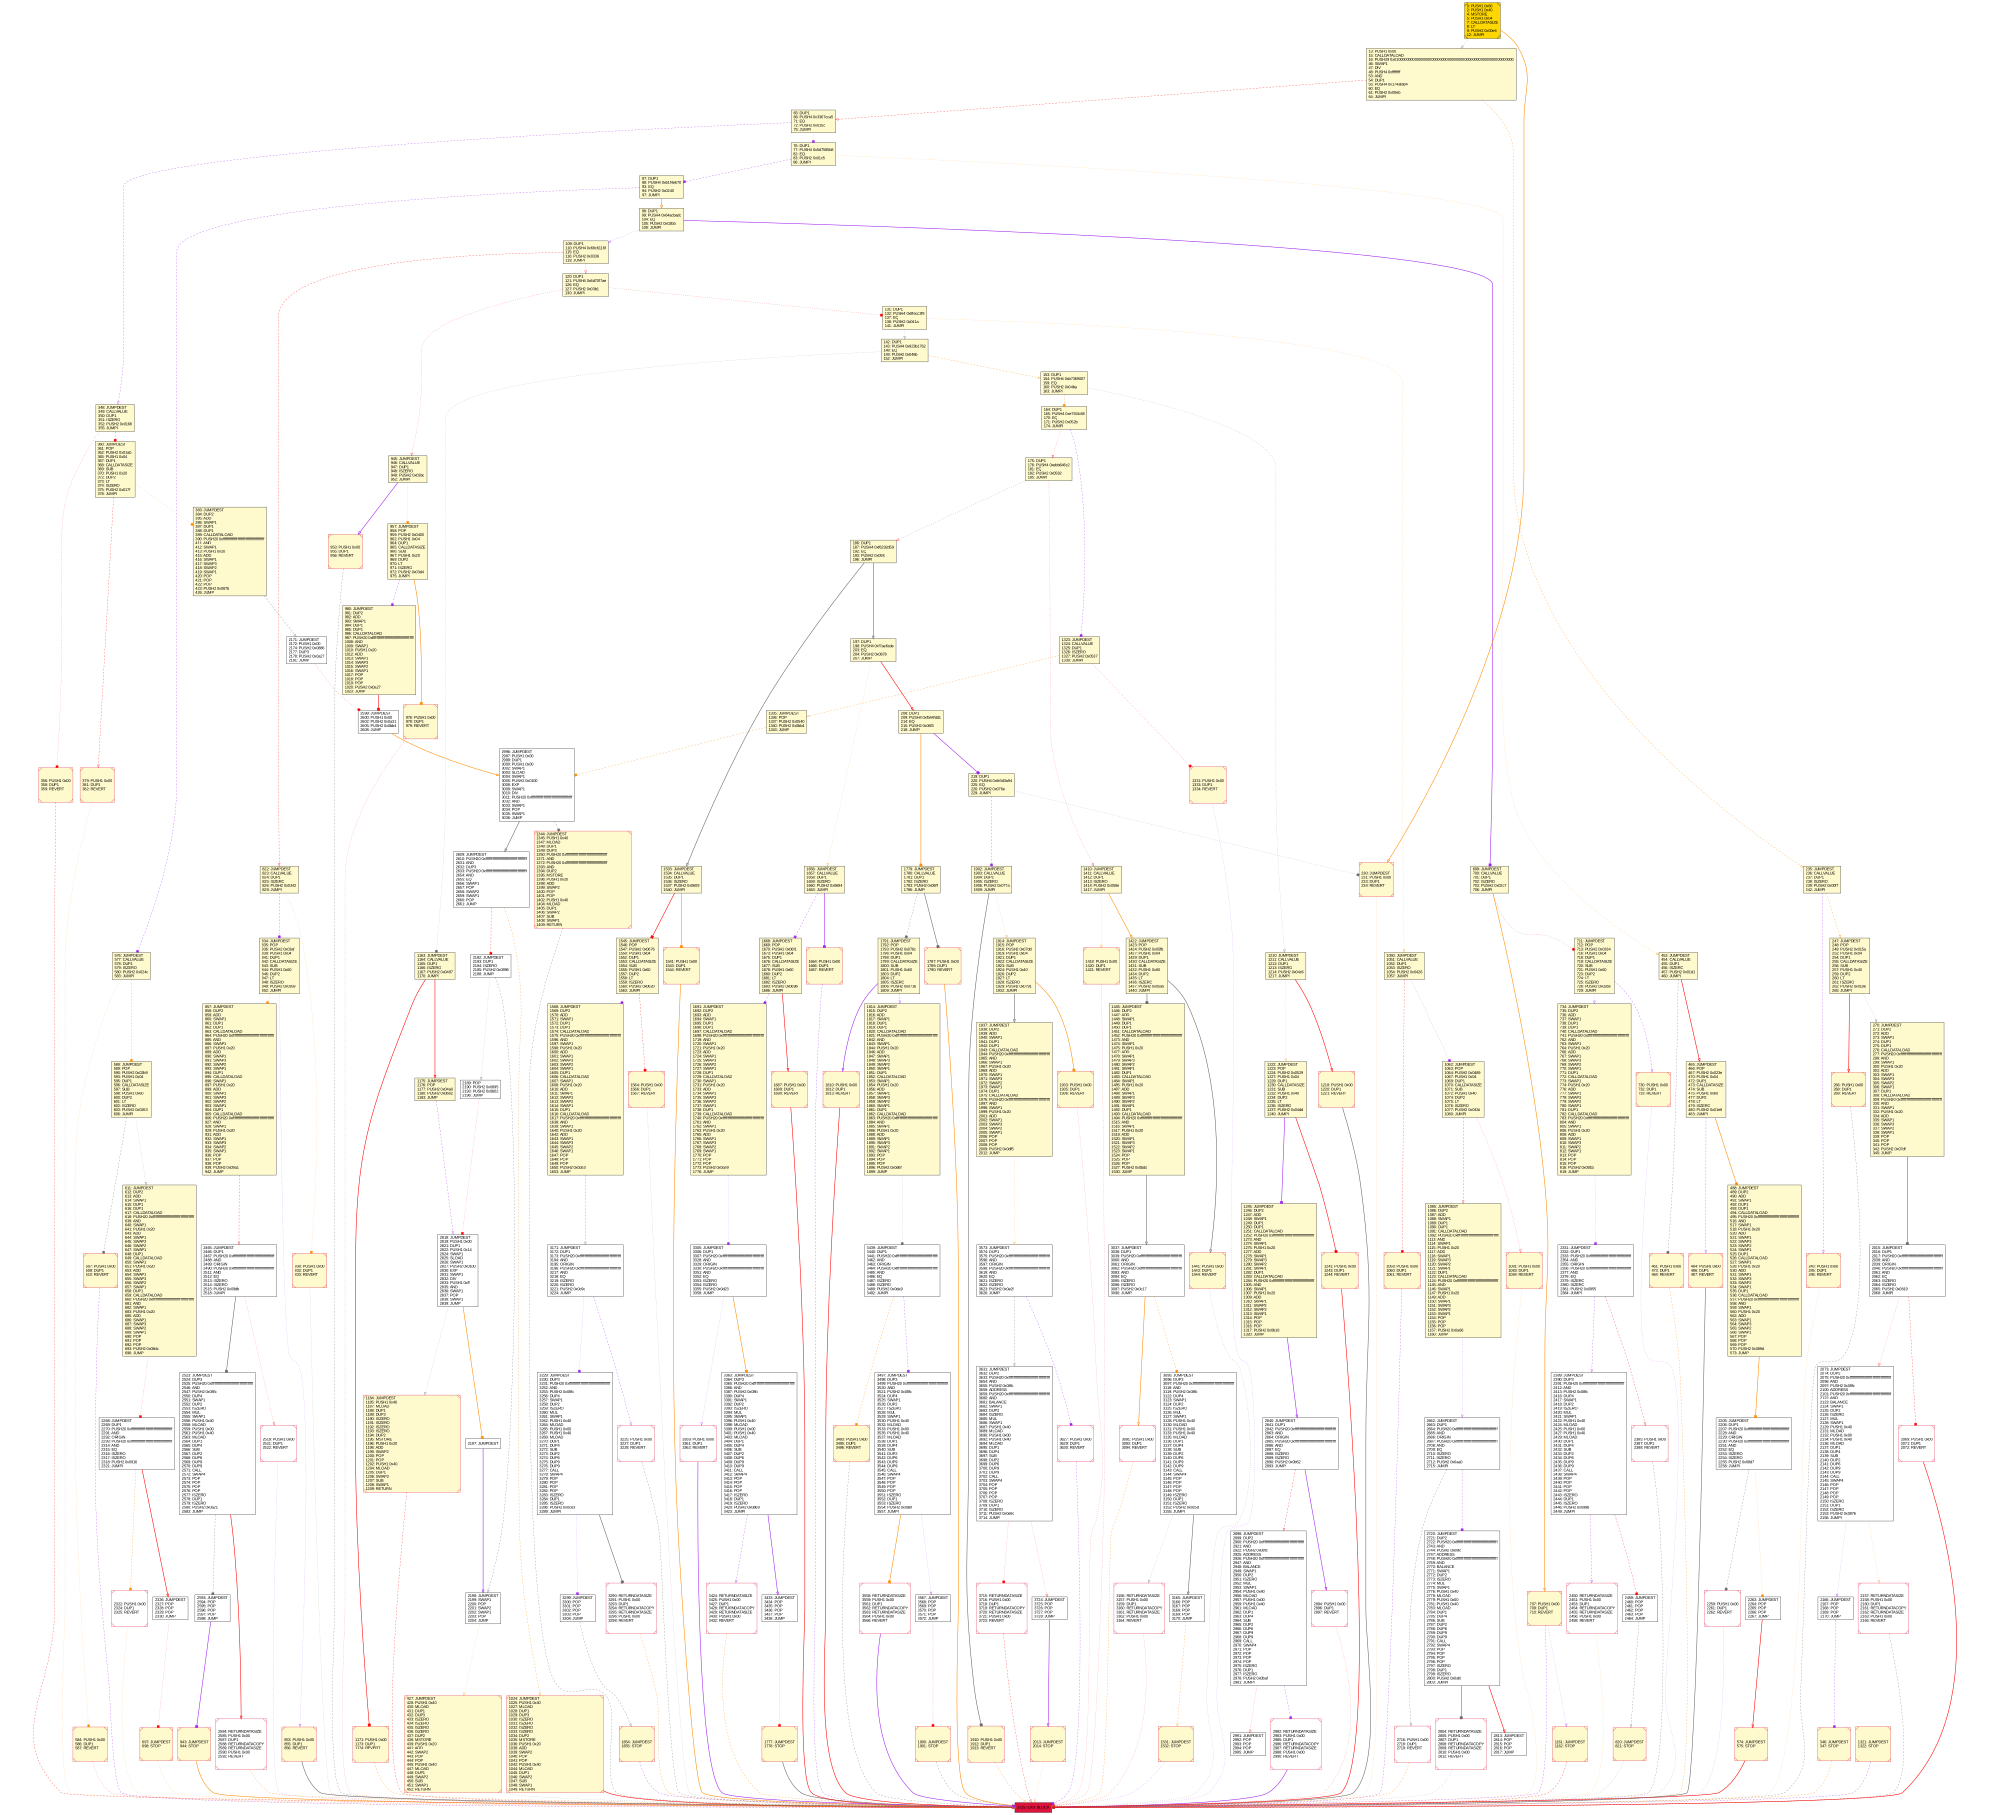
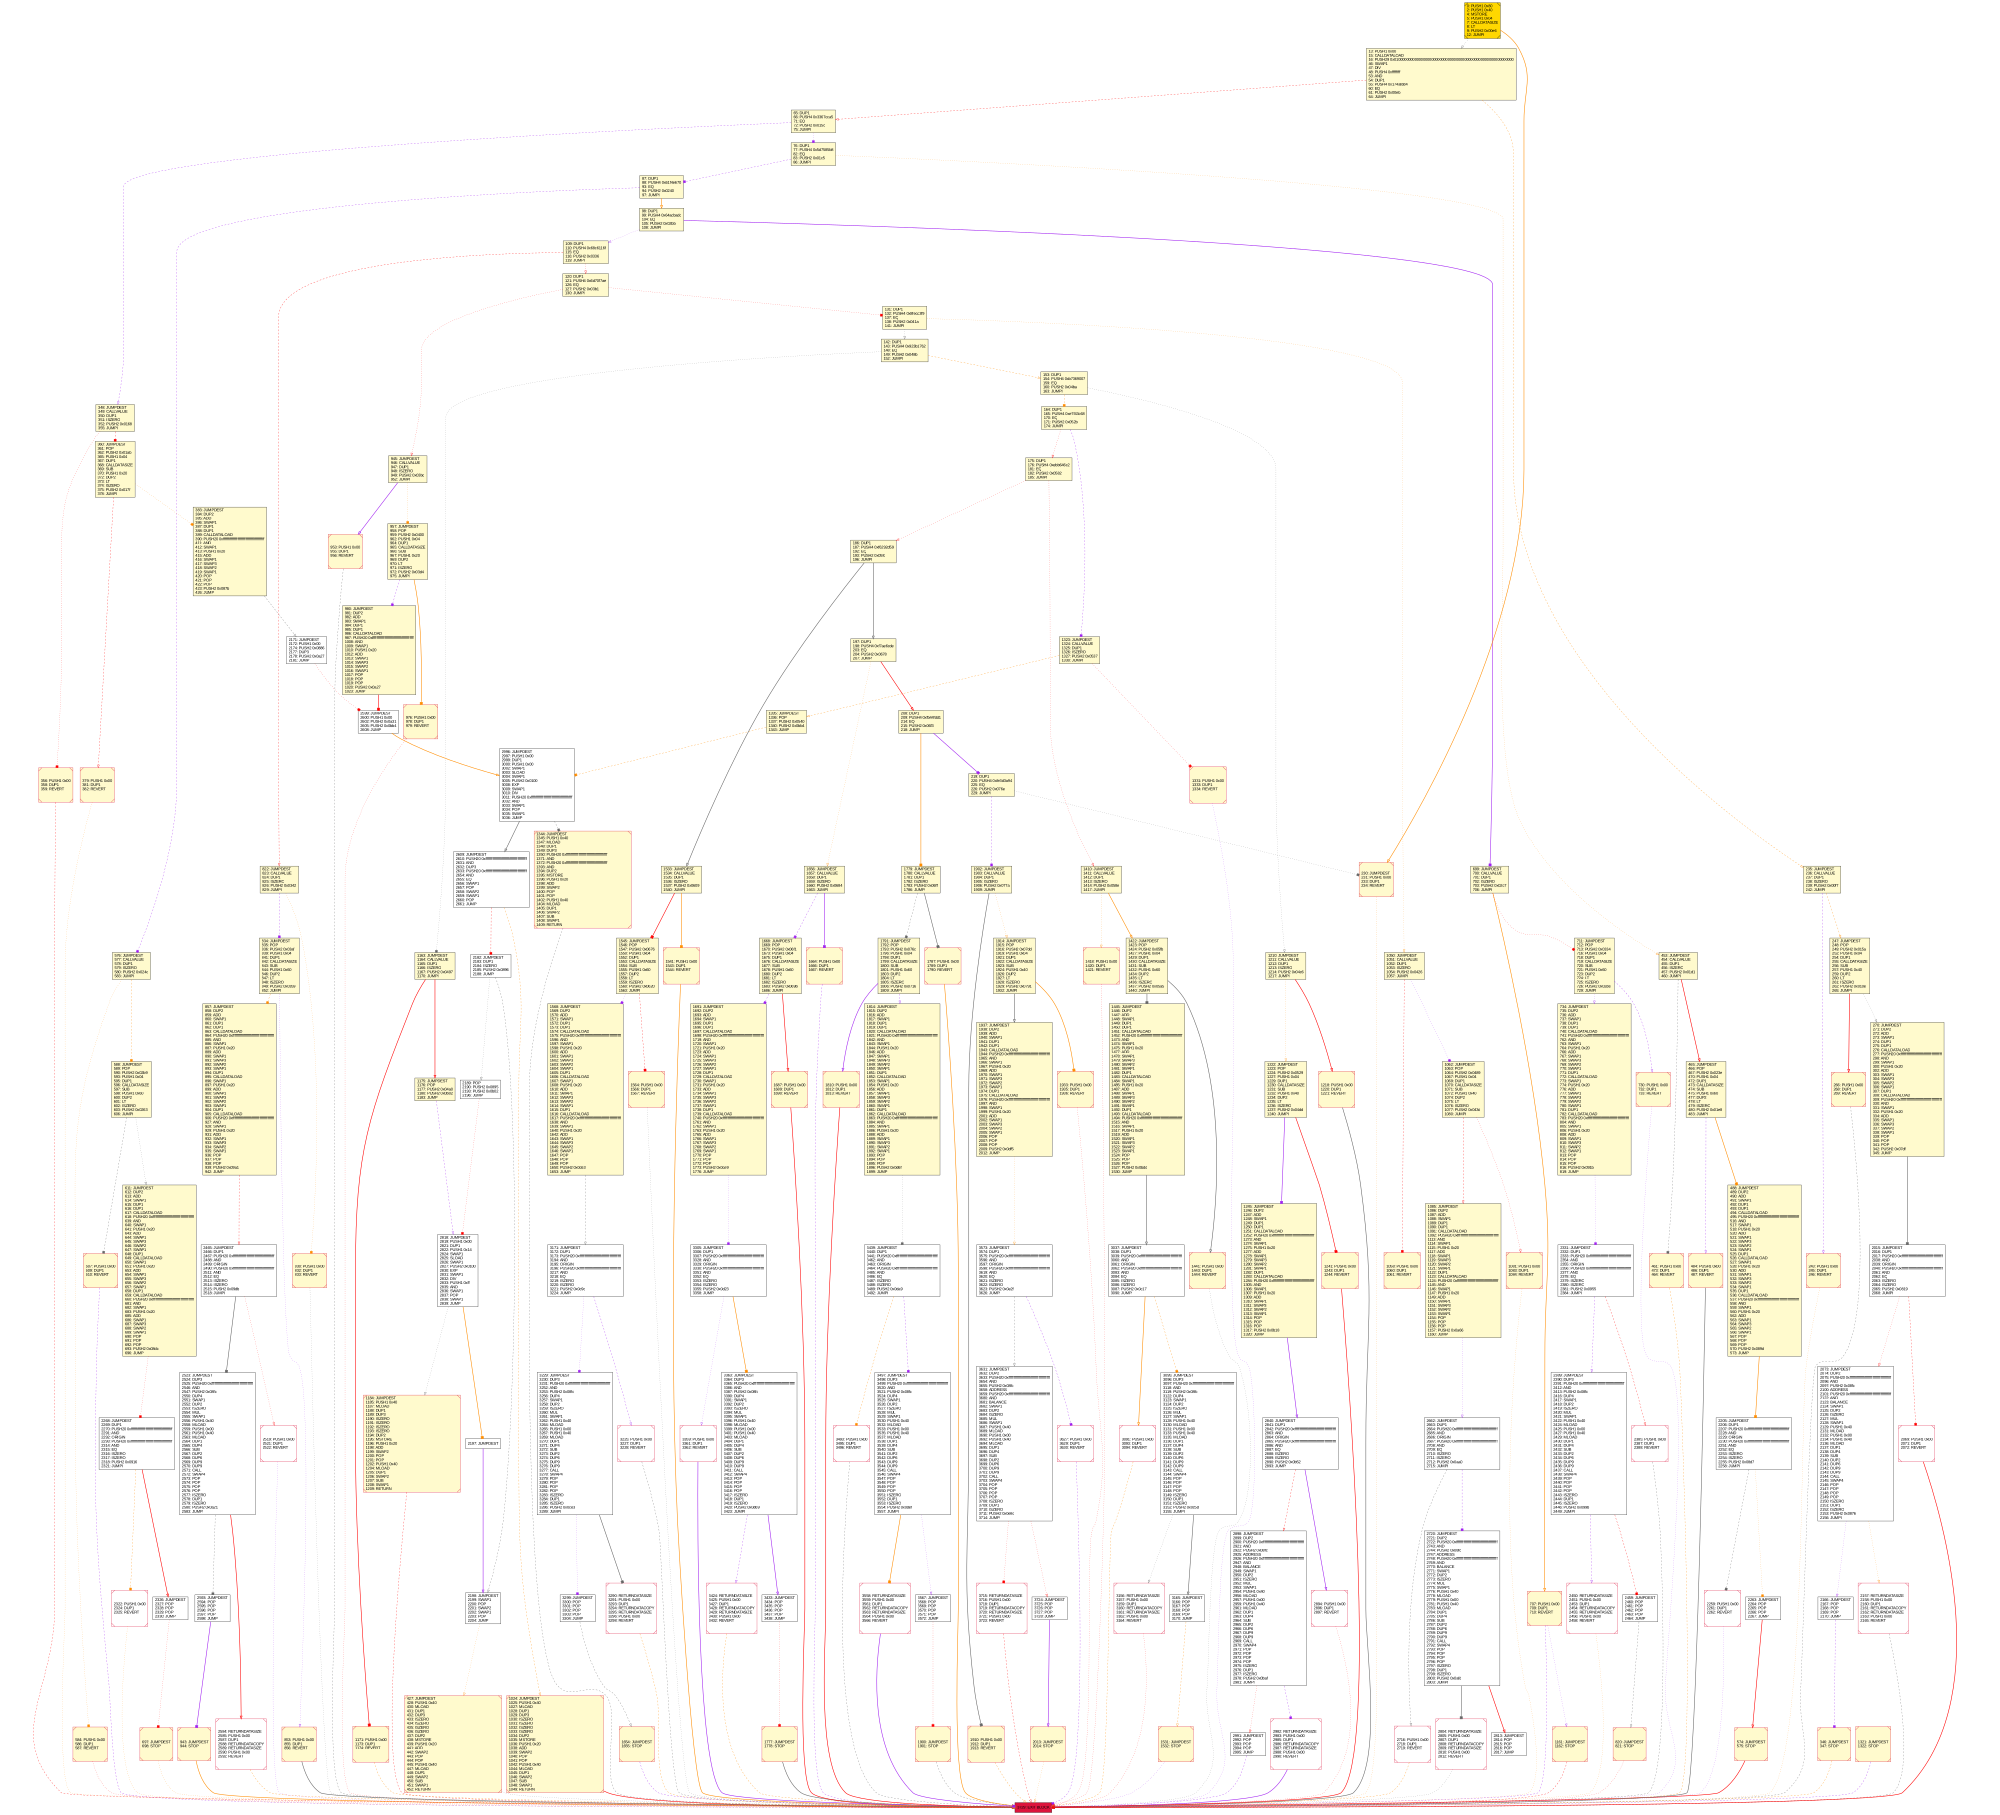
node "3493: PUSH1 0x00 3495: DUP1 3496: REVERT": fillcolor lemonchiffon -> white
edge "1058: PUSH1 0x00 1060: DUP1 1061: REVERT" -> "3729: EXIT BLOCK": now "2991: JUMPDEST 2992: POP 2993: POP 2994: POP 2995: JUMP" -> "3729: EXIT BLOCK"
edge "820: JUMPDEST 821: STOP" -> "3729: EXIT BLOCK": color gray40 -> red
